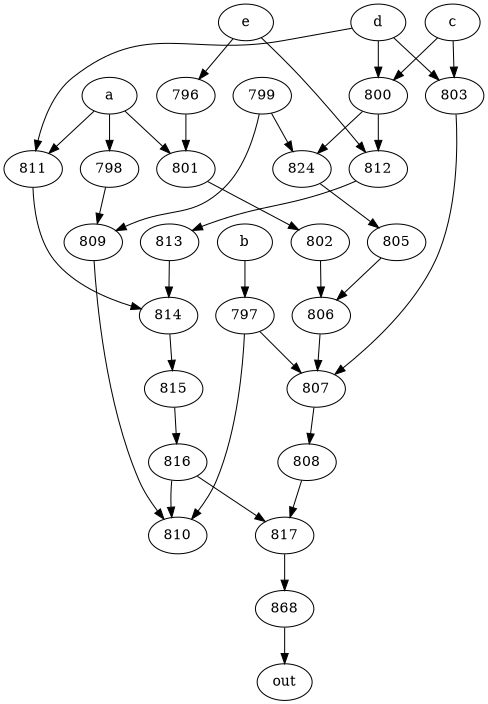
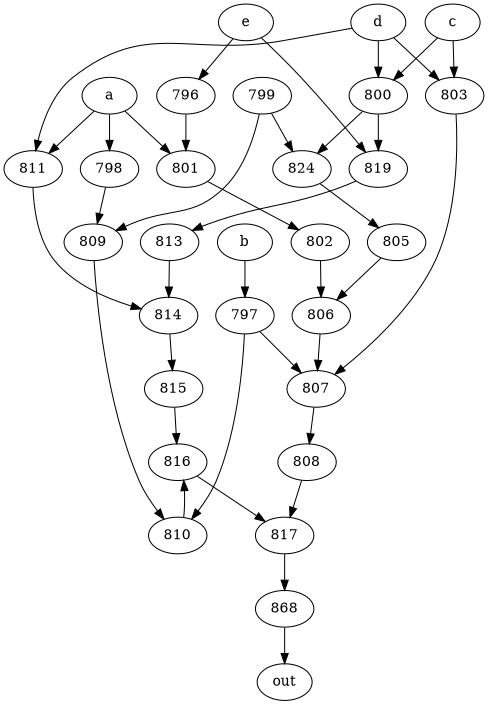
node "812": label "812" -> "819"
edge "816" -> "810": reversed
